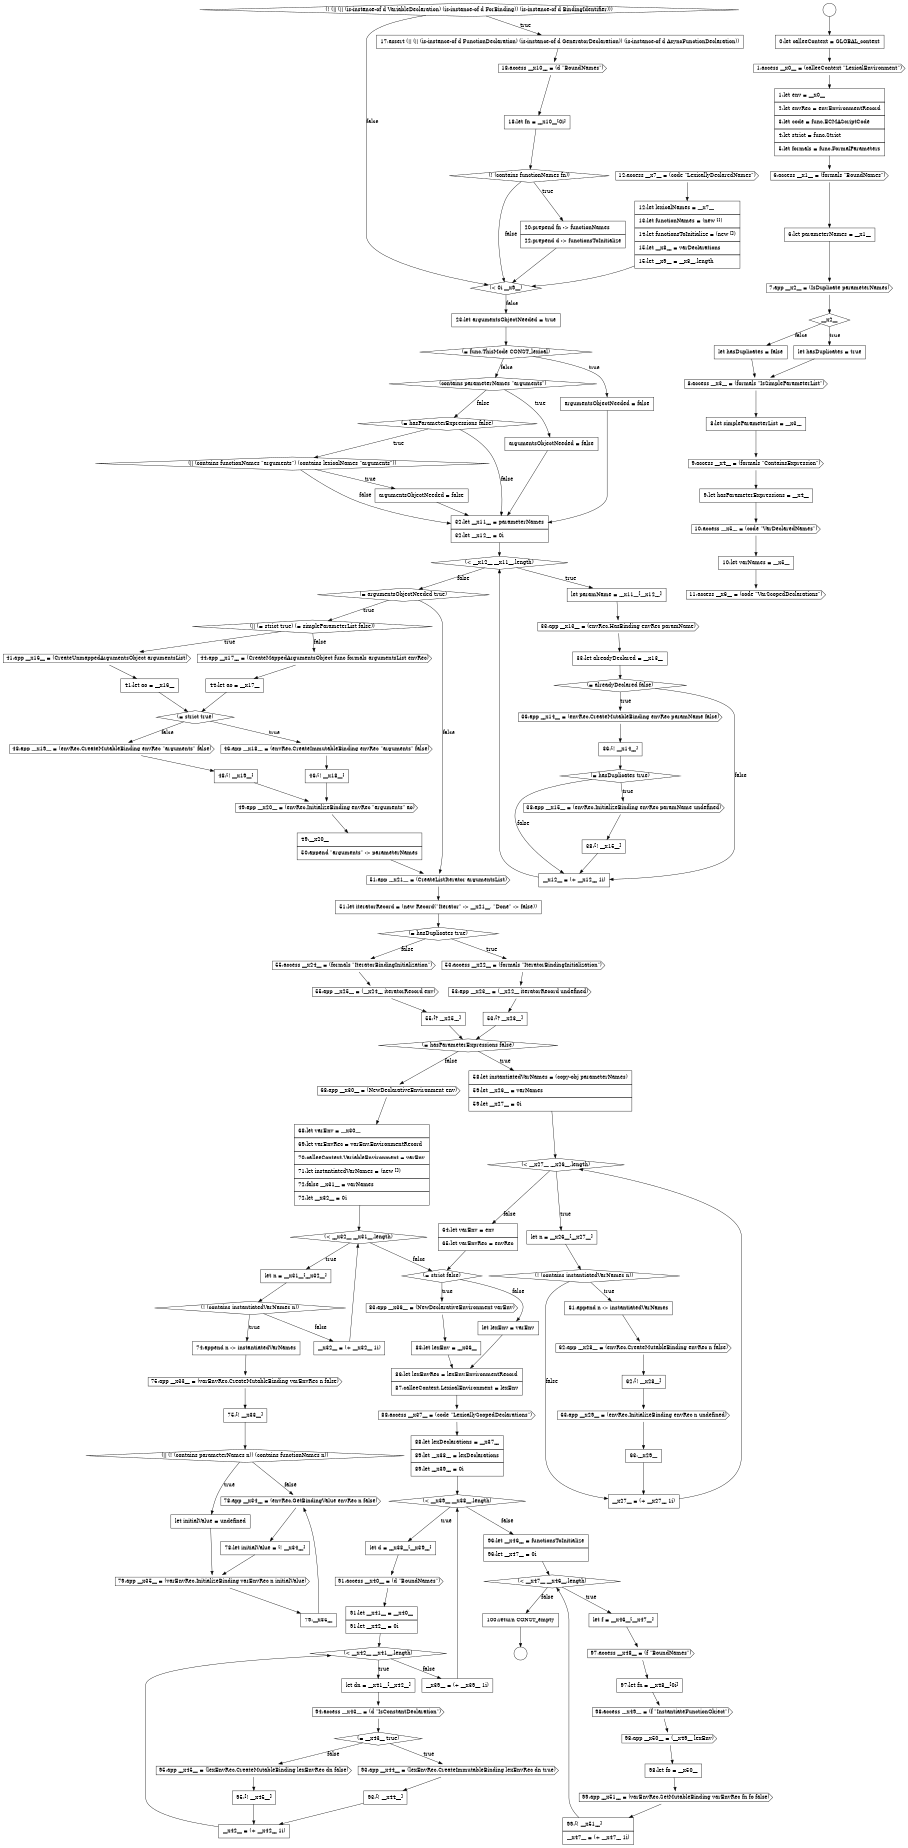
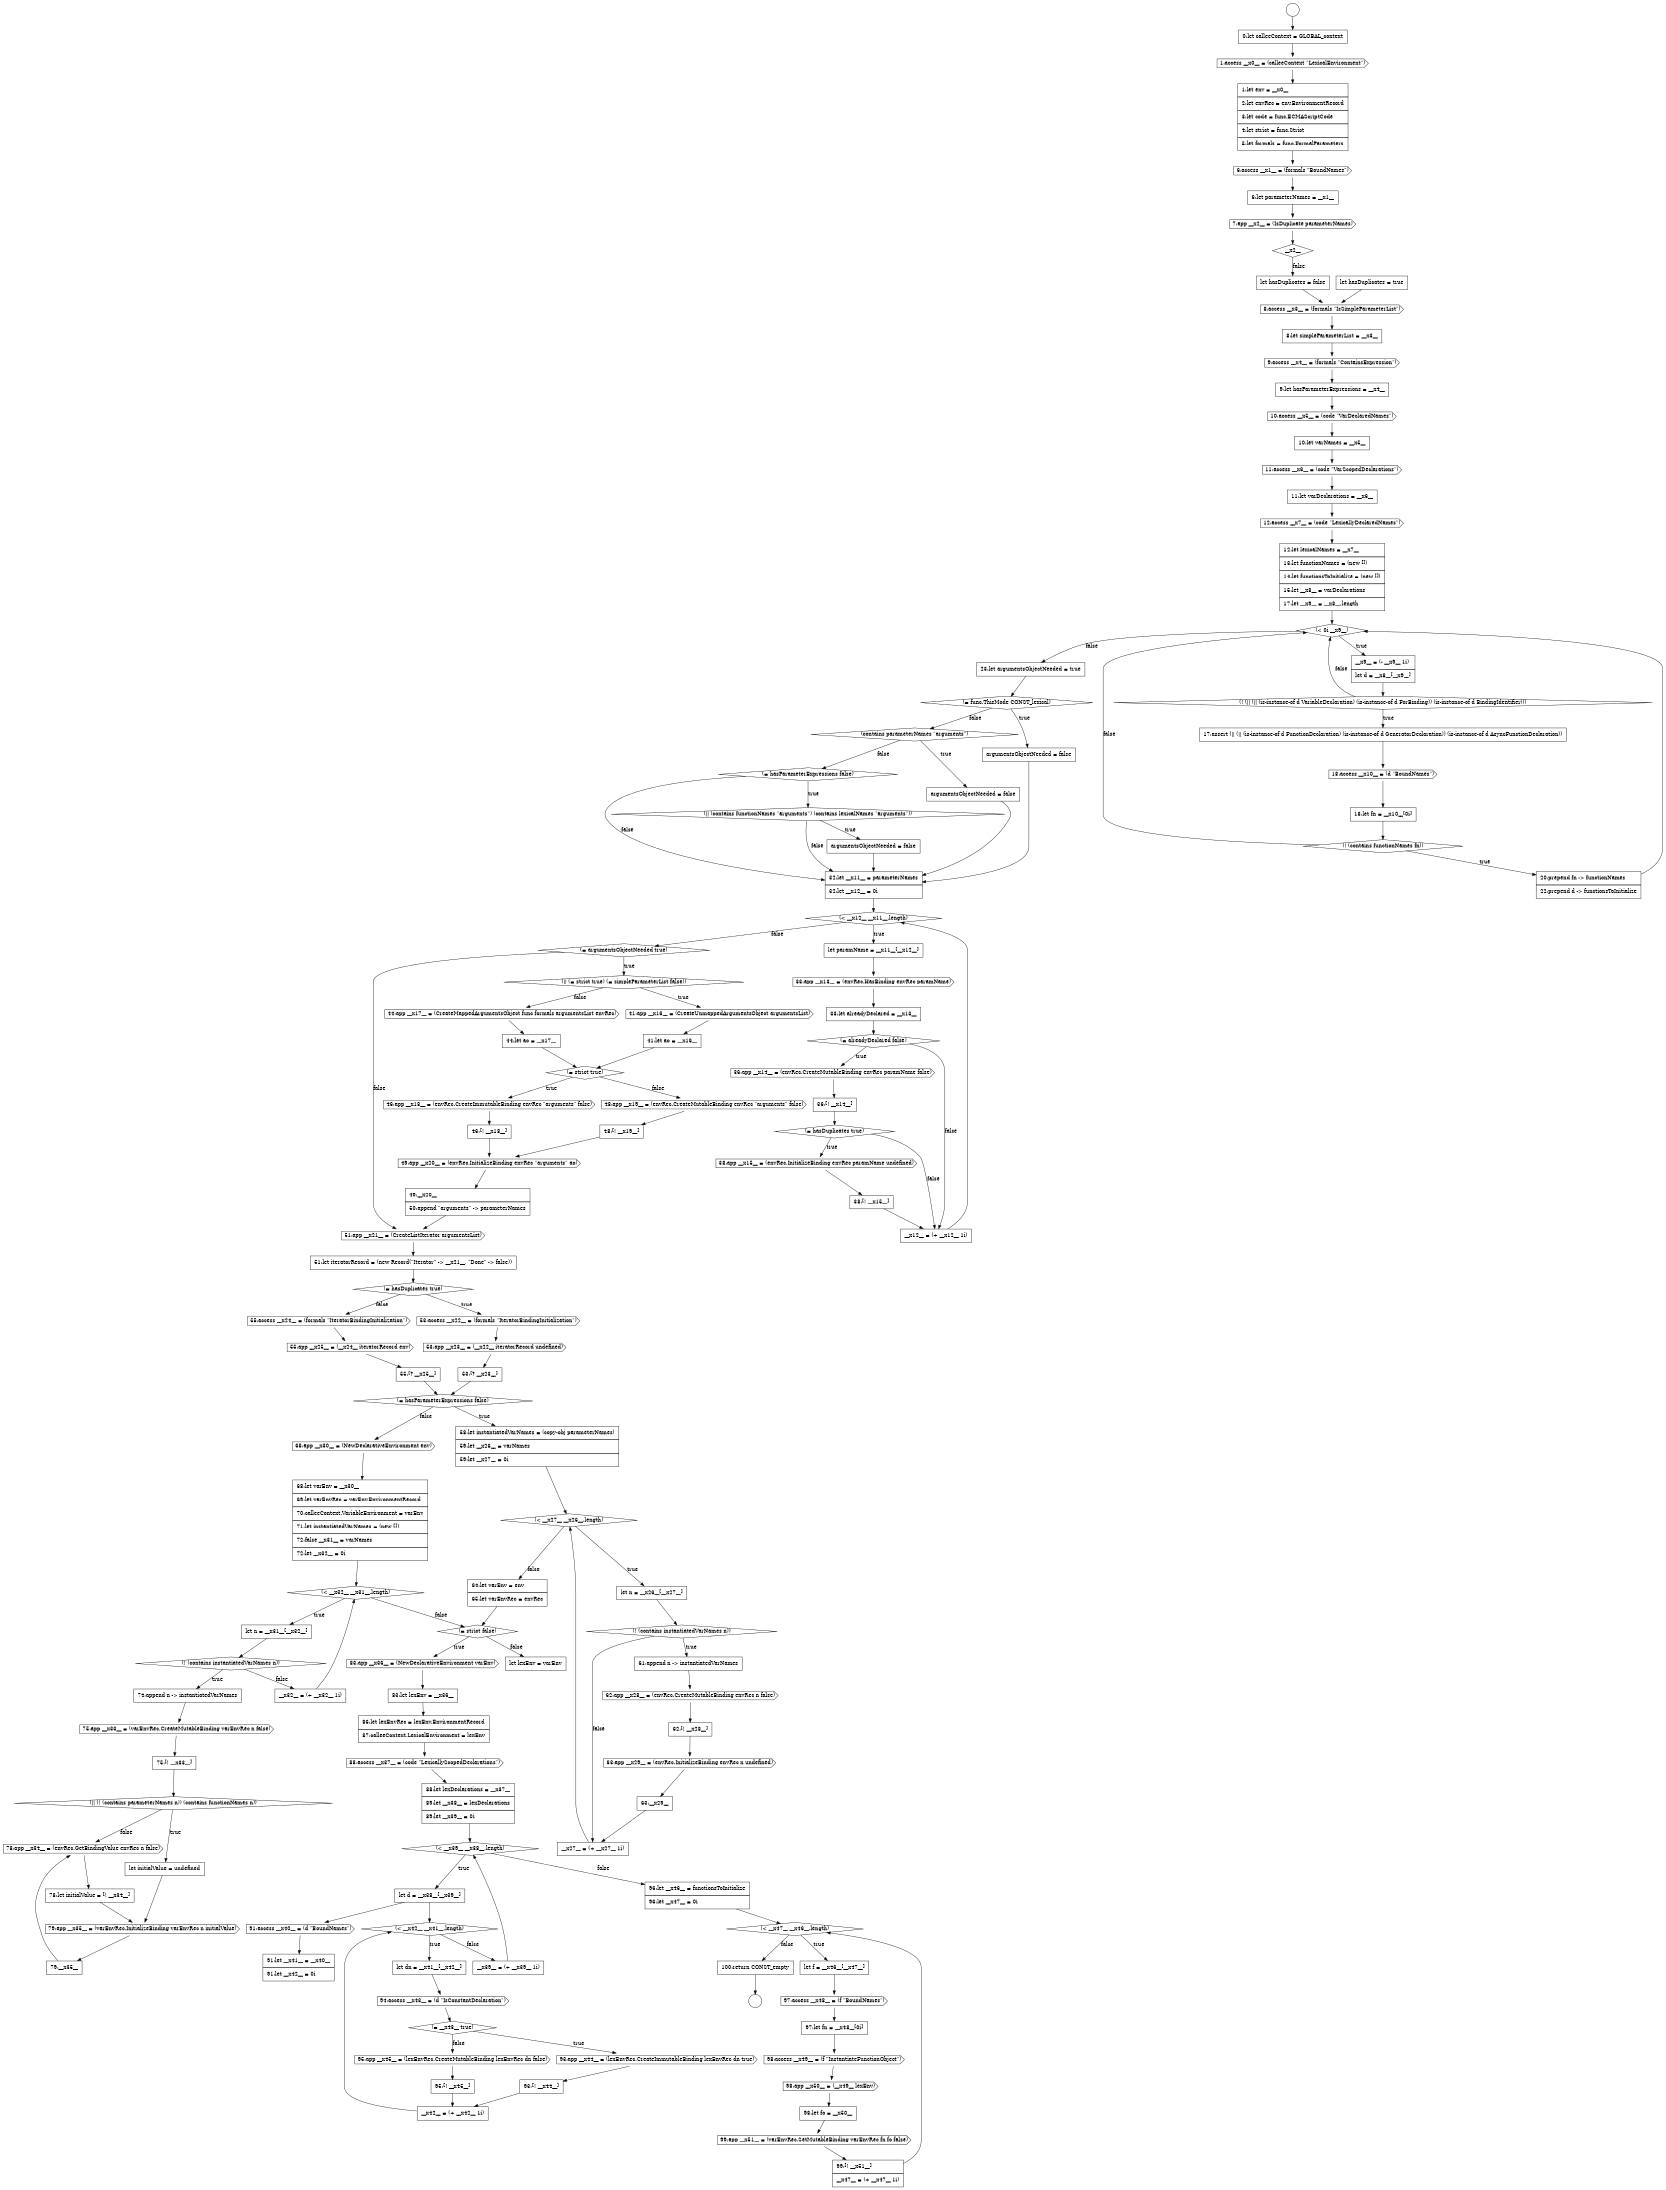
node "12:let lexicalNames = __x7__": text "15:let __x9__ = __x8__.length" -> "17:let __x9__ = __x8__.length"
edge "__x2__" -> "let hasDuplicates = true": removed, label "true"
node "11:let varDeclarations = __x6__": added
node "__x9__ = (- __x9__ 1i)": added
edge "let lexEnv = varEnv" -> "86:let lexEnvRec = lexEnv.EnvironmentRecord": removed
edge "91:let __x41__ = __x40__" -> "(< __x42__ __x41__.length)": now "let d = __x38__[__x39__]" -> "(< __x42__ __x41__.length)"
